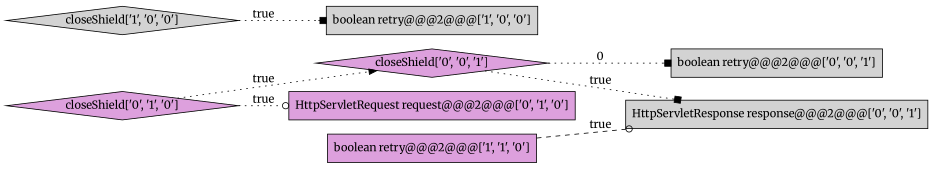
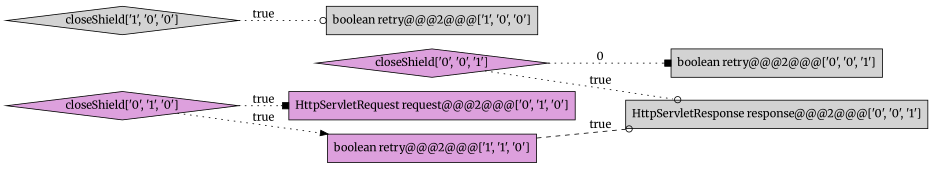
edge "closeShield['1', '0', '0']" -> "boolean retry@@@2@@@['1', '0', '0']": arrowhead box -> odot
edge "closeShield['0', '1', '0']" -> "closeShield['0', '0', '1']": now "closeShield['0', '1', '0']" -> "boolean retry@@@2@@@['1', '1', '0']"
edge "closeShield['0', '0', '1']" -> "HttpServletResponse response@@@2@@@['0', '0', '1']": arrowhead box -> odot
edge "closeShield['0', '1', '0']" -> "HttpServletRequest request@@@2@@@['0', '1', '0']": arrowhead odot -> box
